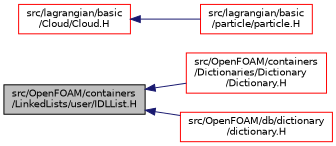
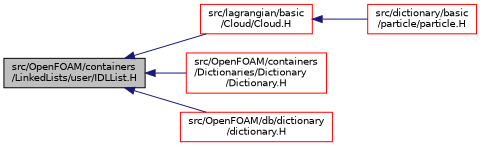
node "src/lagrangian/basic /particle/particle.H": label "src/lagrangian/basic /particle/particle.H" -> "src/dictionary/basic /particle/particle.H"
edge "src/lagrangian/basic /Cloud/Cloud.H" -> "src/OpenFOAM/containers /LinkedLists/user/IDLList.H": added
